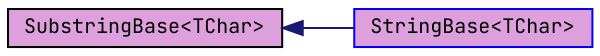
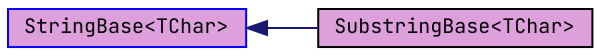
edge "StringBase<TChar>" -> "SubstringBase<TChar>": reversed
